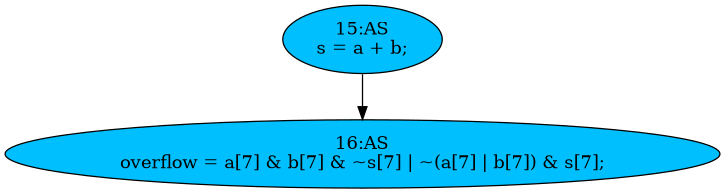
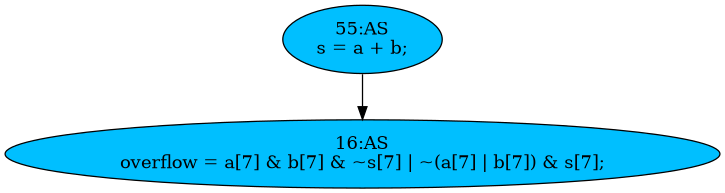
node "15:AS s = a + b;": label "15:AS s = a + b;" -> "55:AS s = a + b;"
